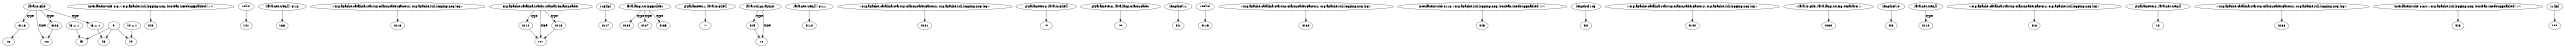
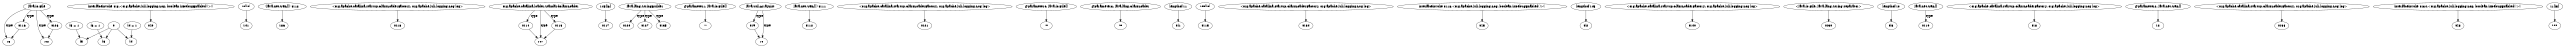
edge "java.io.File" -> "i6 + 1": now "java.io.File" -> "r6"
